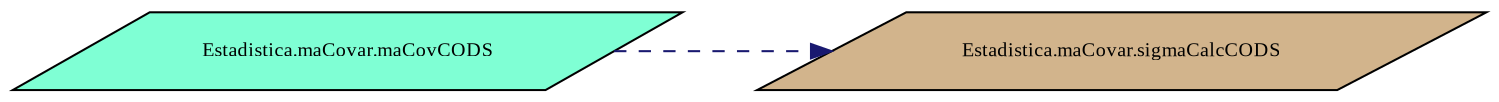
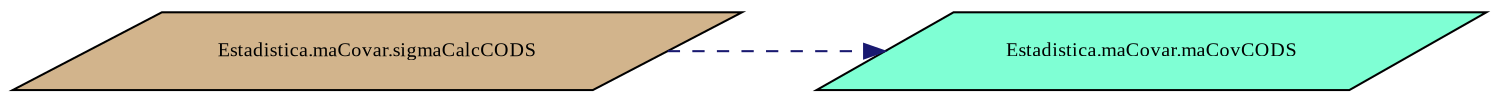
edge "Estadistica.maCovar.maCovCODS" -> "Estadistica.maCovar.sigmaCalcCODS": reversed
